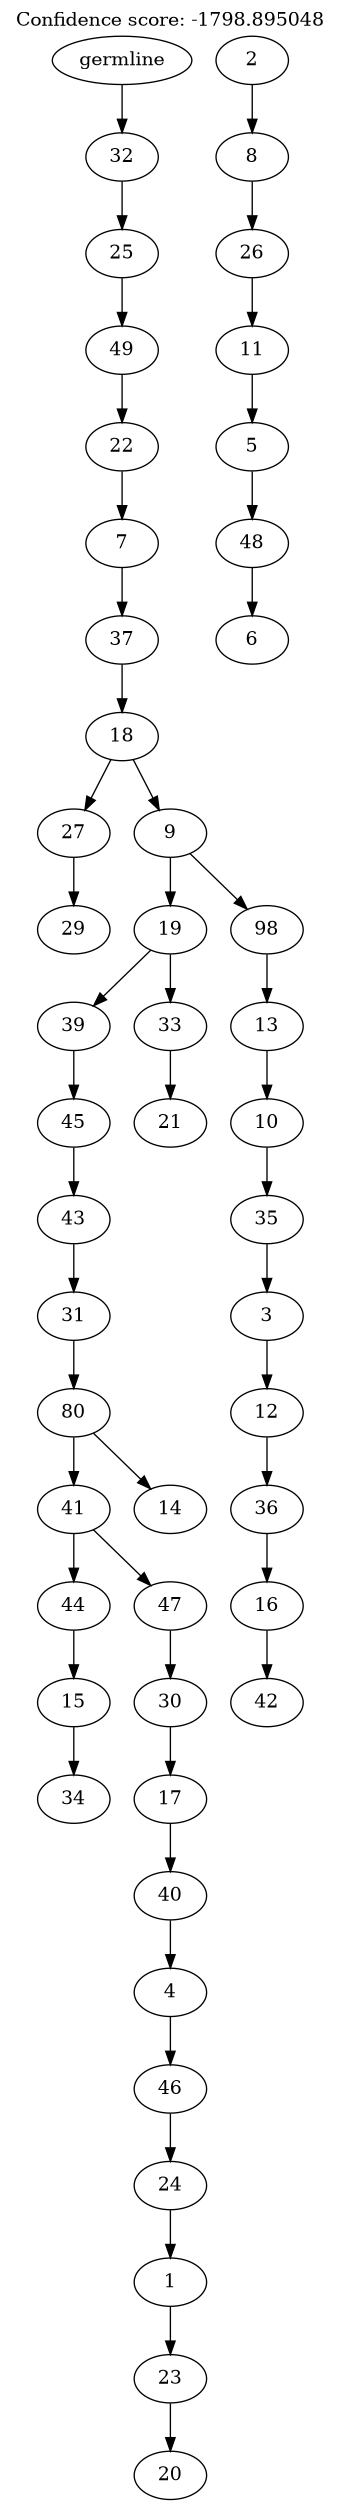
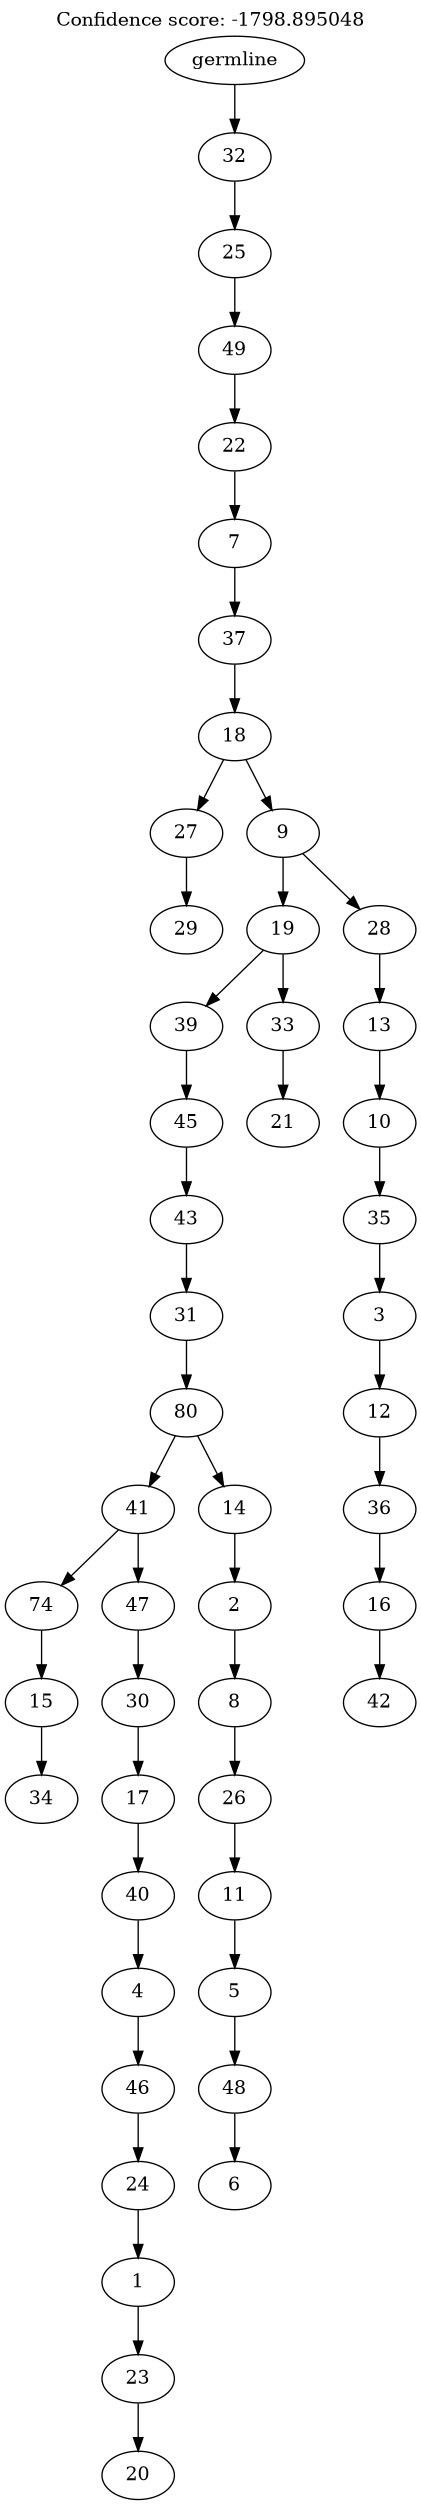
node "98": label "98" -> "28"
edge "14" -> "2": added
node "44": label "44" -> "74"
